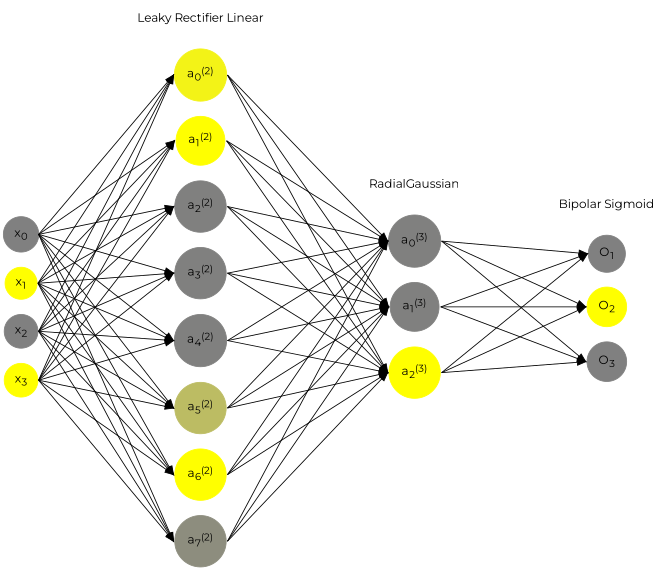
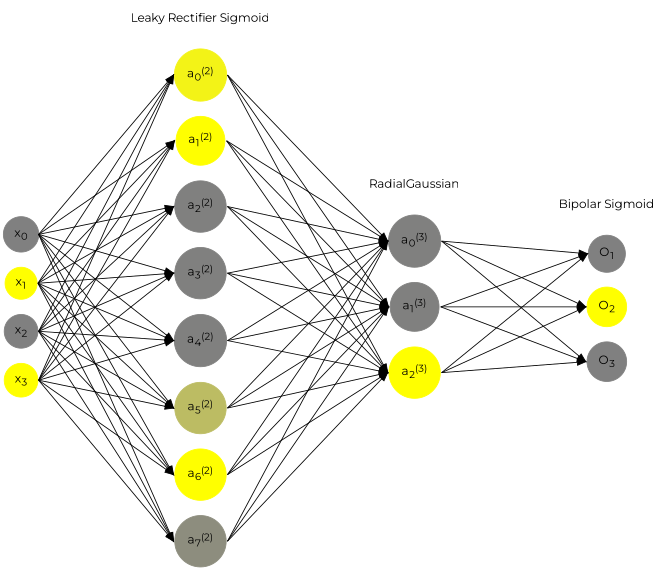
node "Leaky Rectifier Linear": label "Leaky Rectifier Linear" -> "Leaky Rectifier Sigmoid"
